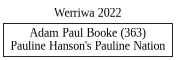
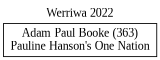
node "Adam Paul Booke (363) Pauline Hanson's Pauline Nation": label "Adam Paul Booke (363) Pauline Hanson's Pauline Nation" -> "Adam Paul Booke (363) Pauline Hanson's One Nation"
